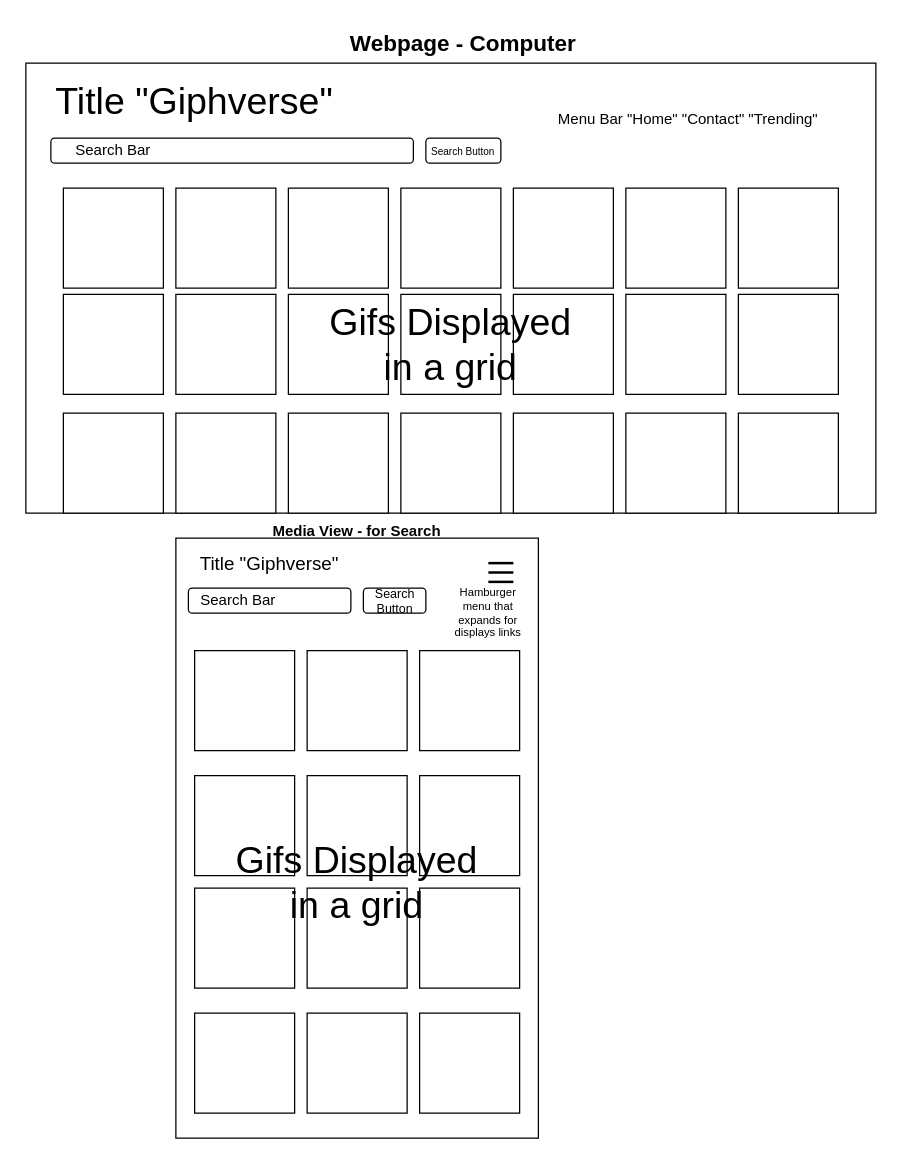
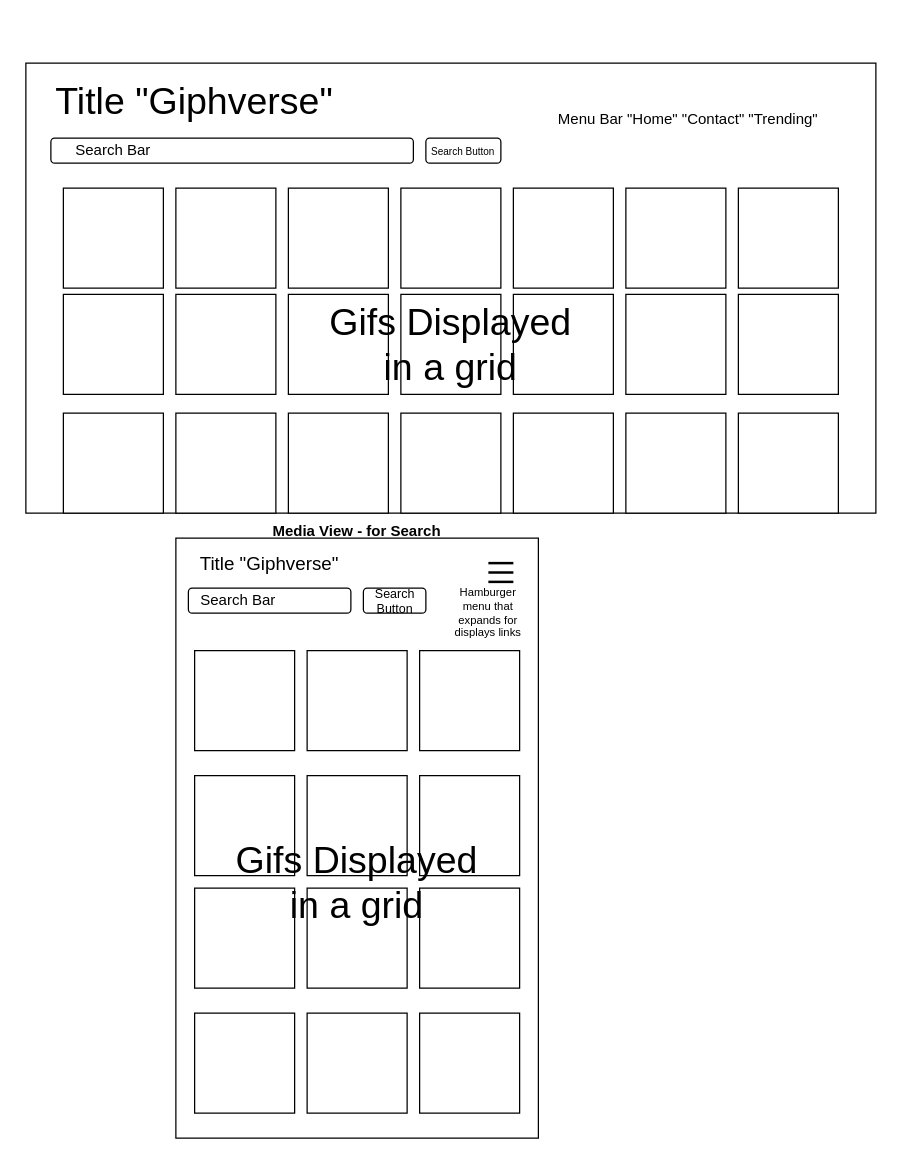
node "Webpage - Computer": removed
